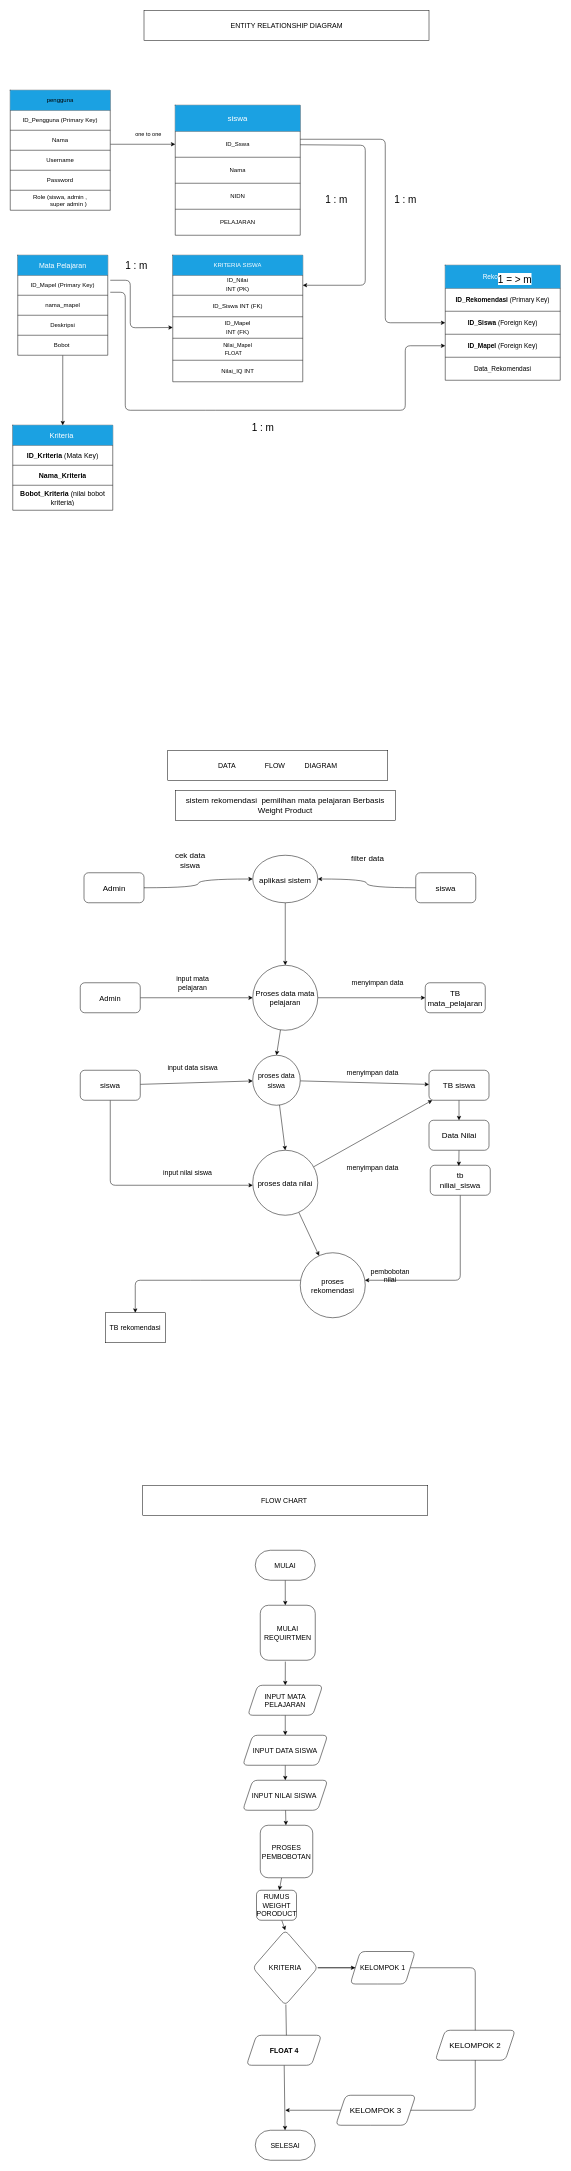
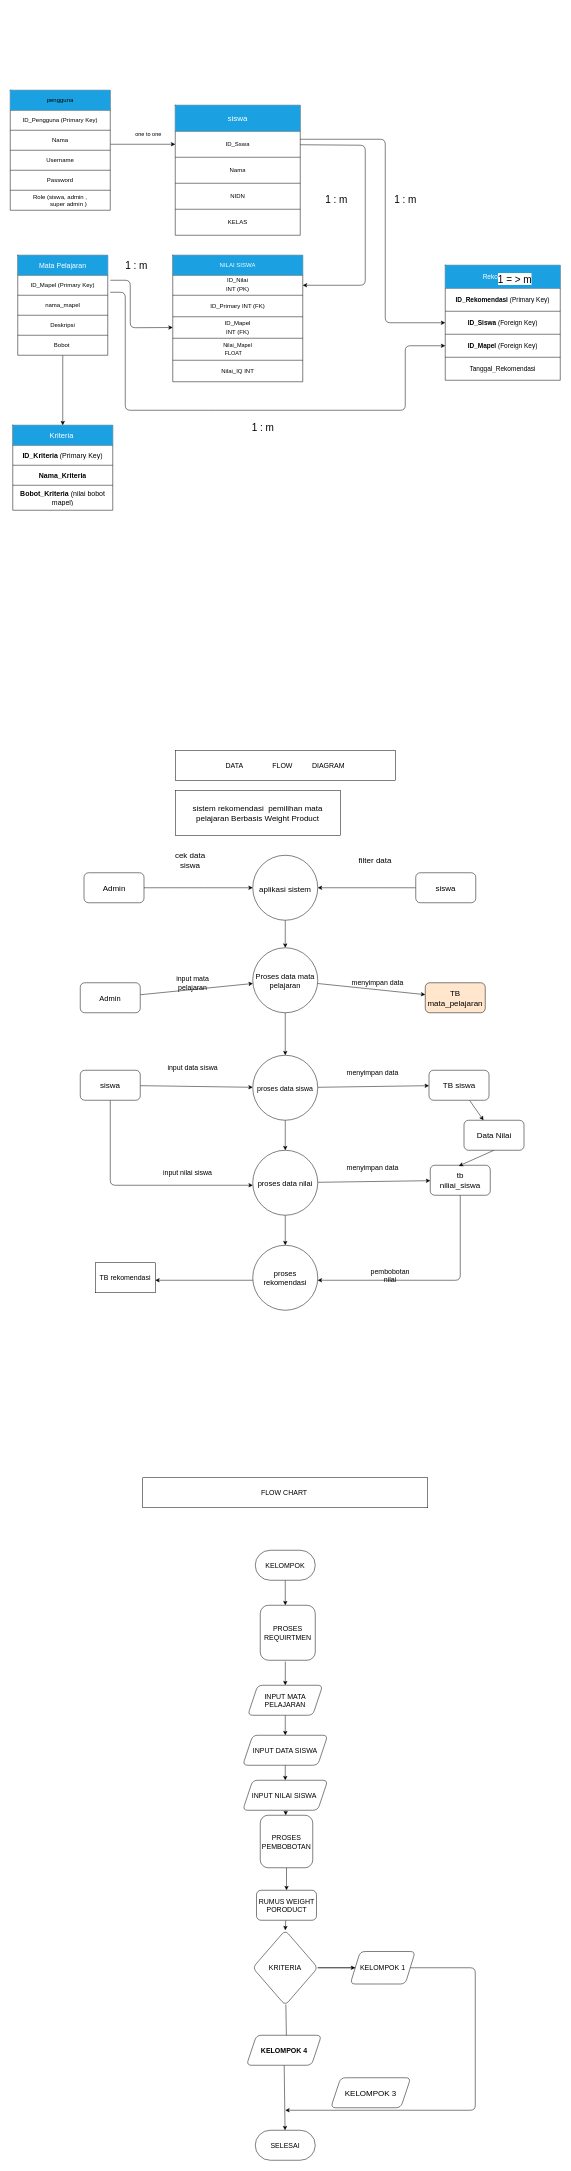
node "ENTITY RELATIONSHIP DIAGRAM": removed
node "PELAJARAN": label "PELAJARAN" -> "KELAS"
node "KRITERIA SISWA": label "KRITERIA SISWA" -> "NILAI SISWA"
node "ID_Siswa INT (FK)": label "ID_Siswa INT (FK)" -> "ID_Primary INT (FK)"
node "Data_Rekomendasi": label "Data_Rekomendasi" -> "Tanggal_Rekomendasi"
node "ID_Kriteria (Mata Key)": label "ID_Kriteria (Mata Key)" -> "ID_Kriteria (Primary Key)"
node "Bobot_Kriteria (nilai bobot kriteria)": label "Bobot_Kriteria (nilai bobot kriteria)" -> "Bobot_Kriteria (nilai bobot mapel)"
node "DATA FLOW DIAGRAM": moved (278, 765) -> (285, 765)
node "sistem rekomendasi pemilihan mata pelajaran Berbasis Weight Product": size 220x30 -> 165x45
node "filter data": moved (368, 858) -> (375, 860)
node "aplikasi sistem": size 65x48 -> 65x65
node "Proses data mata pelajaran": moved (285, 998) -> (285, 980)
node "TB mata_pelajaran": fillcolor #ffffff -> #ffe6cc
node "proses data siswa": size 48x50 -> 65x65
node "Data Nilai": moved (459, 1135) -> (494, 1135)
edge "proses data nilai" -> "TB siswa": now "proses data nilai" -> "tb niliai_siswa"
node "proses rekomendasi": moved (333, 1285) -> (285, 1278)
node "TB rekomendasi": moved (135, 1328) -> (125, 1278)
node "FLOW CHART": moved (285, 1500) -> (285, 1493)
node "MULAI": label "MULAI" -> "KELOMPOK"
node "MULAI REQUIRTMEN": label "MULAI REQUIRTMEN" -> "PROSES REQUIRTMEN"
node "PROSES PEMBOBOTAN": moved (287, 1852) -> (287, 1842)
node "RUMUS WEIGHT PORODUCT": size 40x30 -> 60x30
node "KELOMPOK 2": removed
node "FLOAT 4": label "FLOAT 4" -> "KELOMPOK 4"
node "KELOMPOK 3": moved (376, 2110) -> (371, 2093)
